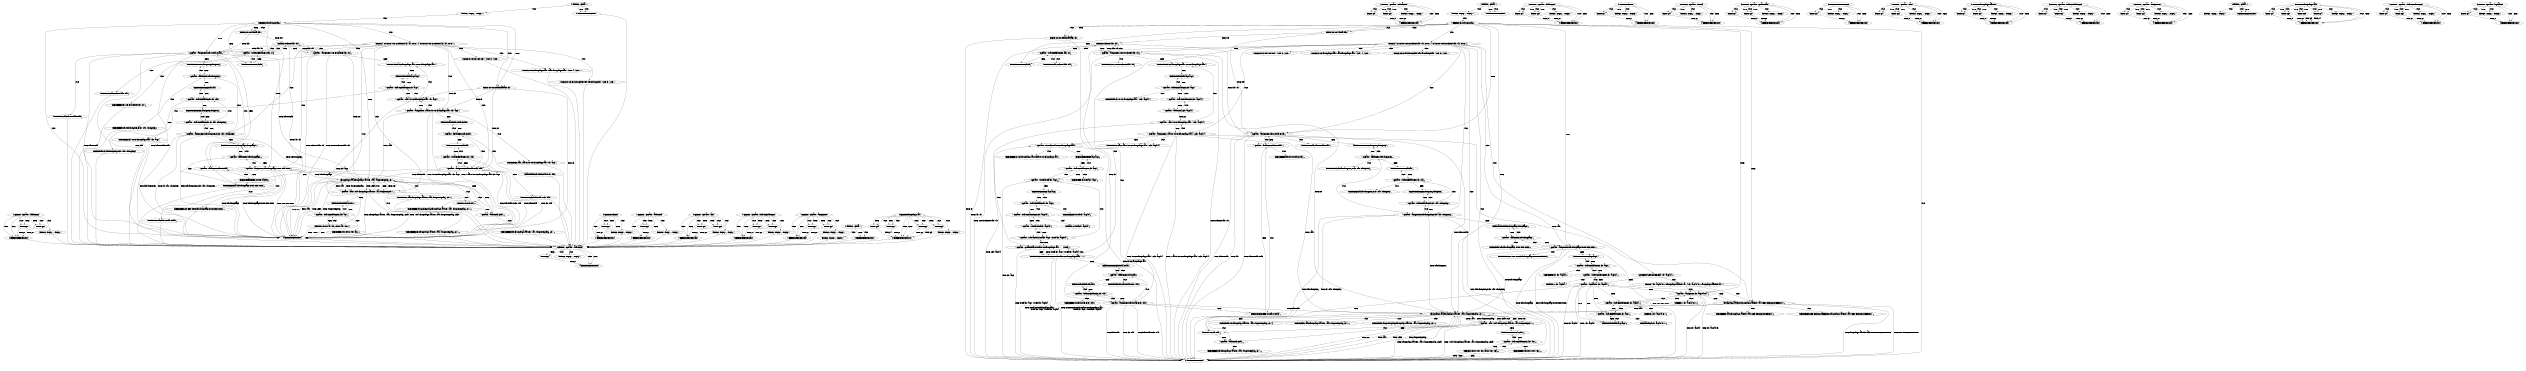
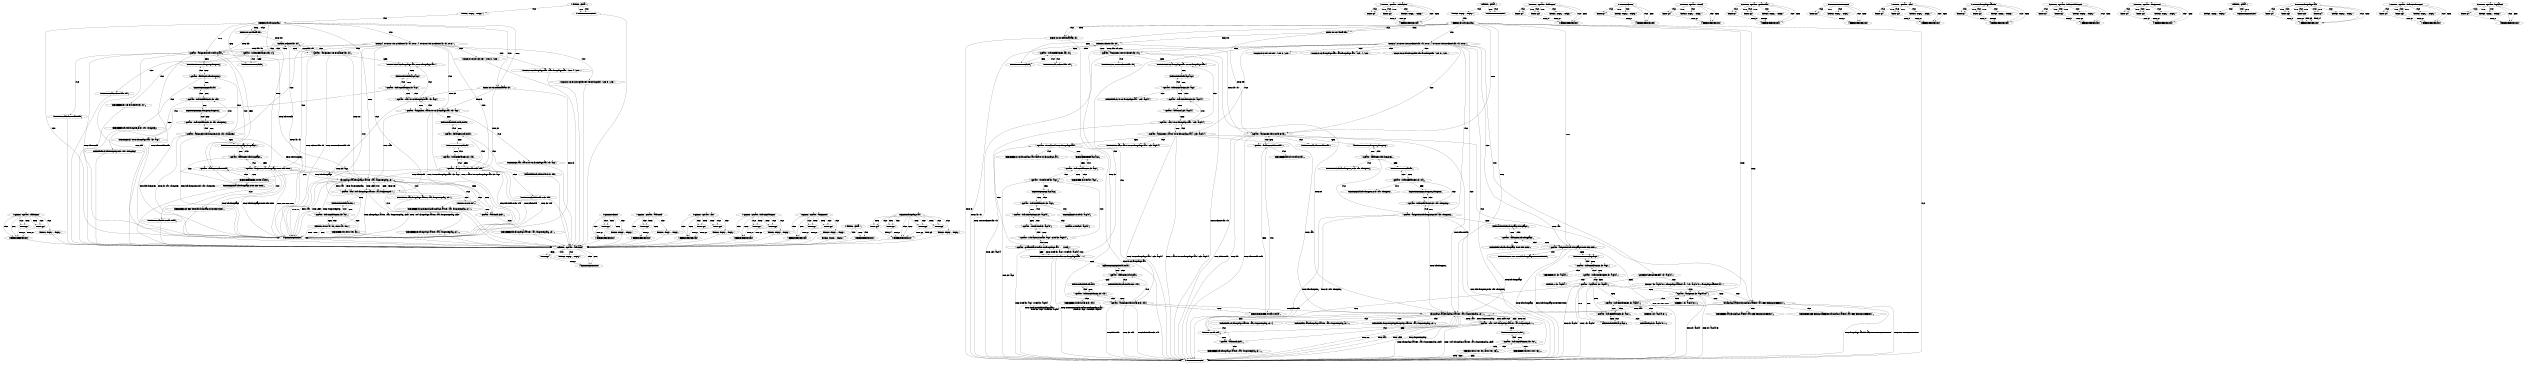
edge "(<operator>.addressOf,&cb->args[1])" -> "(<operator>.indirectIndexAccess,cb->args[1])": now "(<operator>.cast,(struct xfrm_policy_walk *) &cb->args[1])" -> "(<operator>.indirectIndexAccess,cb->args[1])"
edge "(<operator>.addressOf,&cb->args[1])" -> "(<operator>.cast,(struct xfrm_policy_walk *) &cb->args[1])": label "DDG: p2" -> "CFG: "
